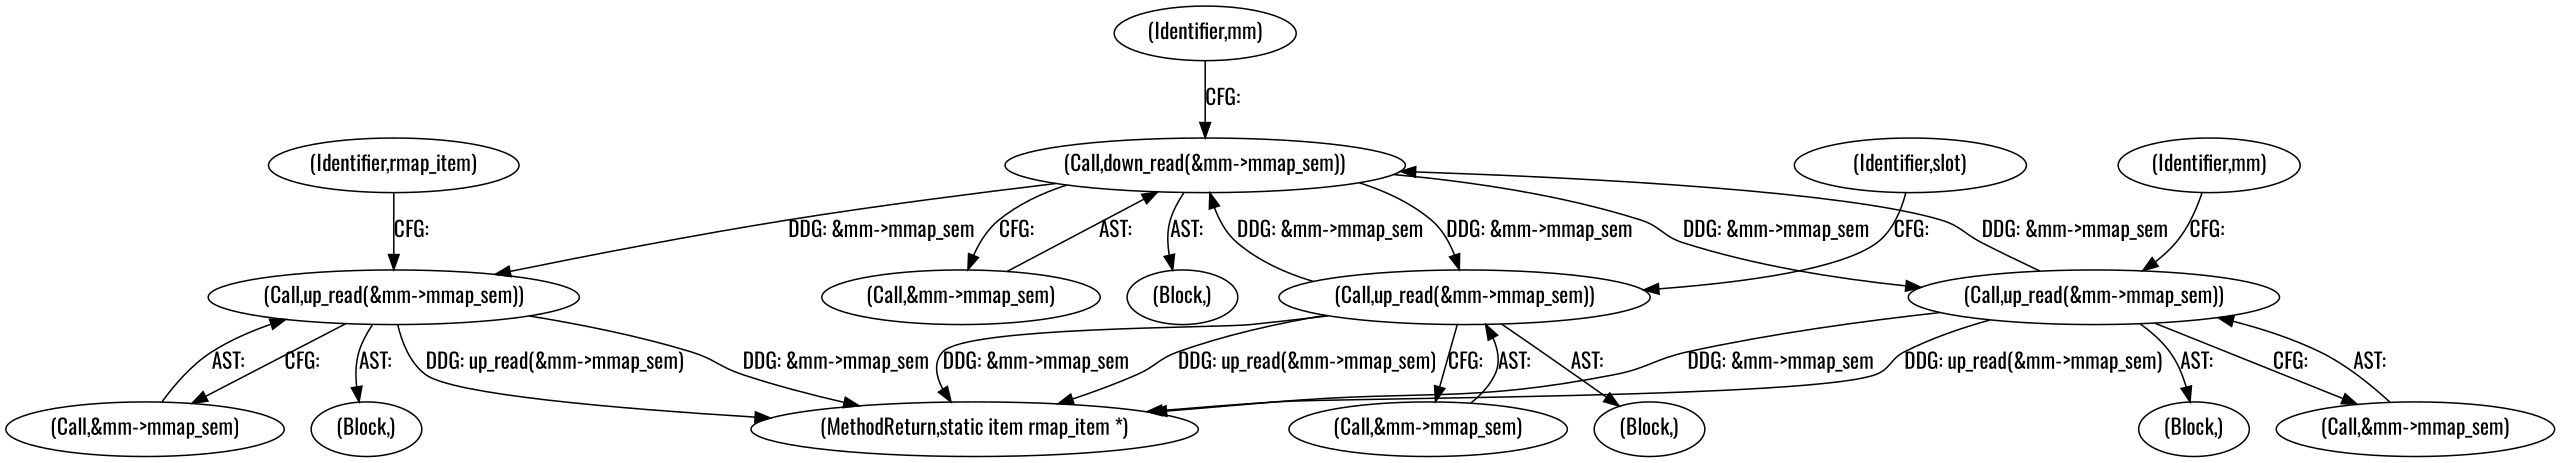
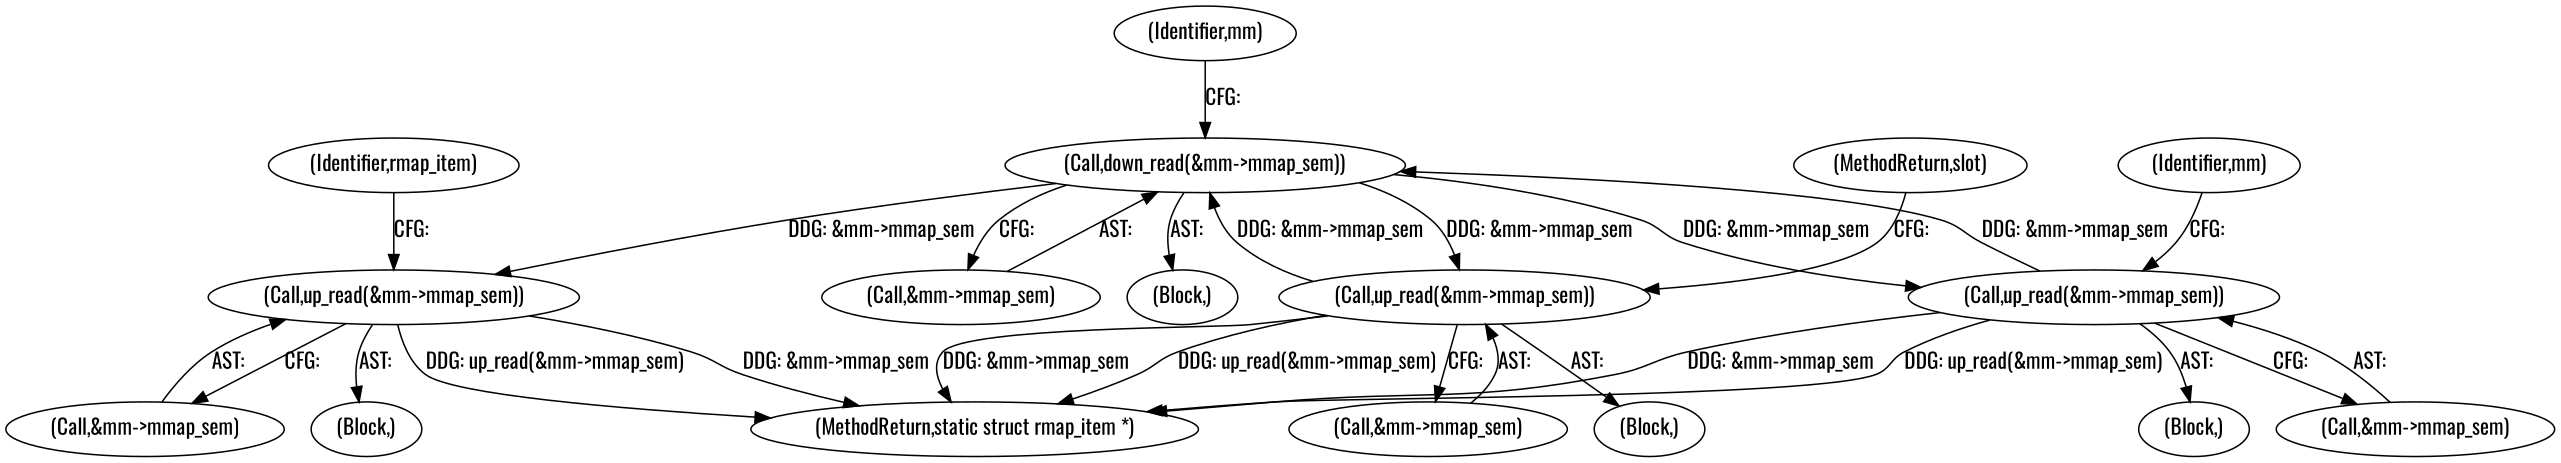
node "(Identifier,slot)": label "(Identifier,slot)" -> "(MethodReturn,slot)"
node "(MethodReturn,static item rmap_item *)": label "(MethodReturn,static item rmap_item *)" -> "(MethodReturn,static struct rmap_item *)"
